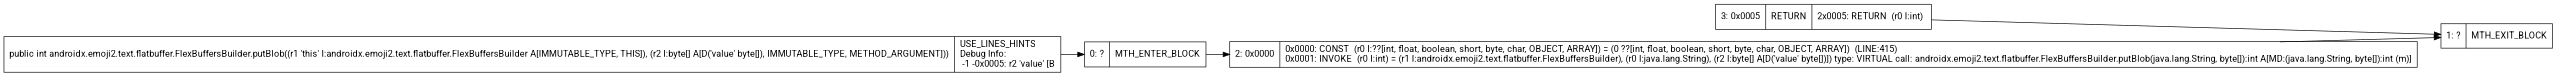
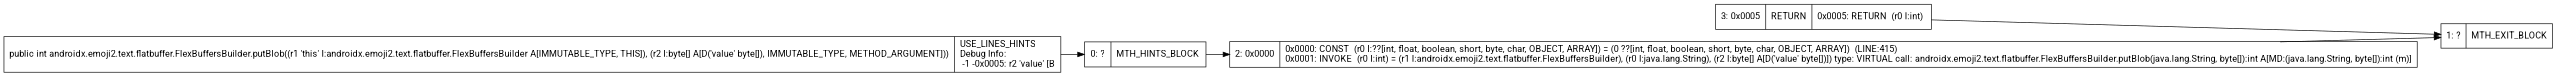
node "3: 0x0005": text "2x0005: RETURN  (r0 I:int)" -> "0x0005: RETURN  (r0 I:int)"
node "0: ?": text "MTH_ENTER_BLOCK" -> "MTH_HINTS_BLOCK"
